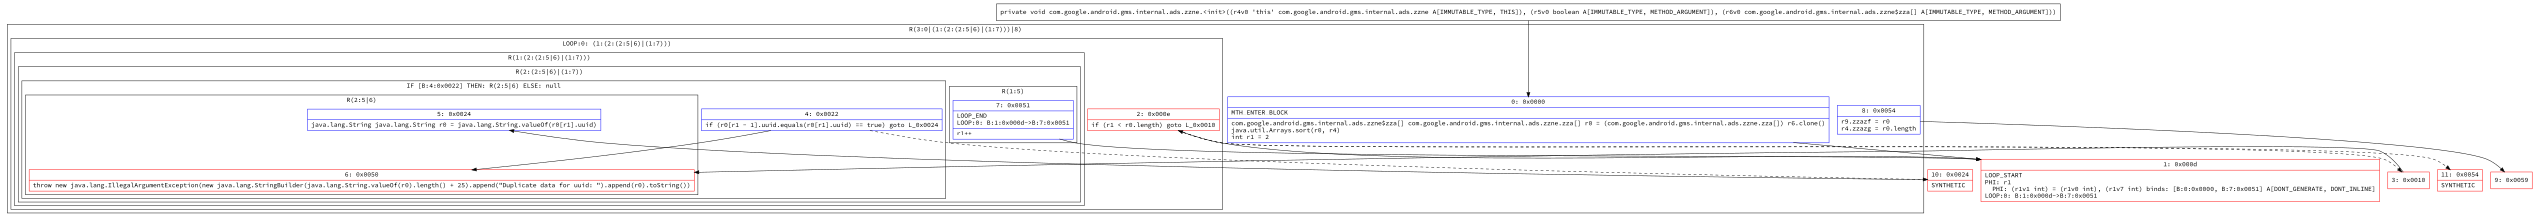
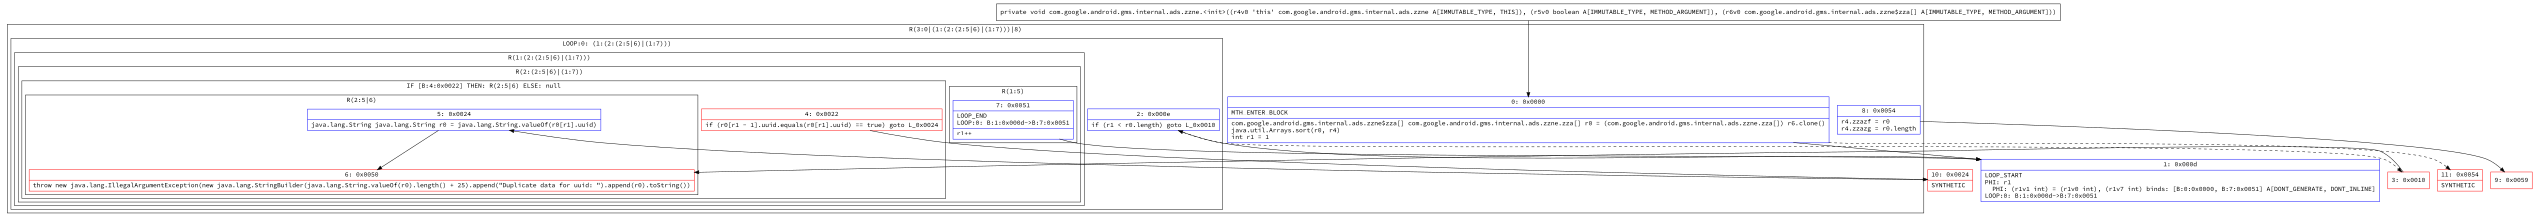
node "4: 0x0022": color blue -> red
node "2: 0x000e": color red -> blue
node "8: 0x0054": text "r9.zzazf = r0" -> "r4.zzazf = r0"
node "0: 0x0000": text "int r1 = 2" -> "int r1 = 1"
edge "2: 0x000e" -> "11: 0x0054": now "0: 0x0000" -> "11: 0x0054"
edge "4: 0x0022" -> "6: 0x0050": now "5: 0x0024" -> "6: 0x0050"
edge "4: 0x0022" -> "10: 0x0024": style dashed -> solid
node "1: 0x000d": color red -> blue
